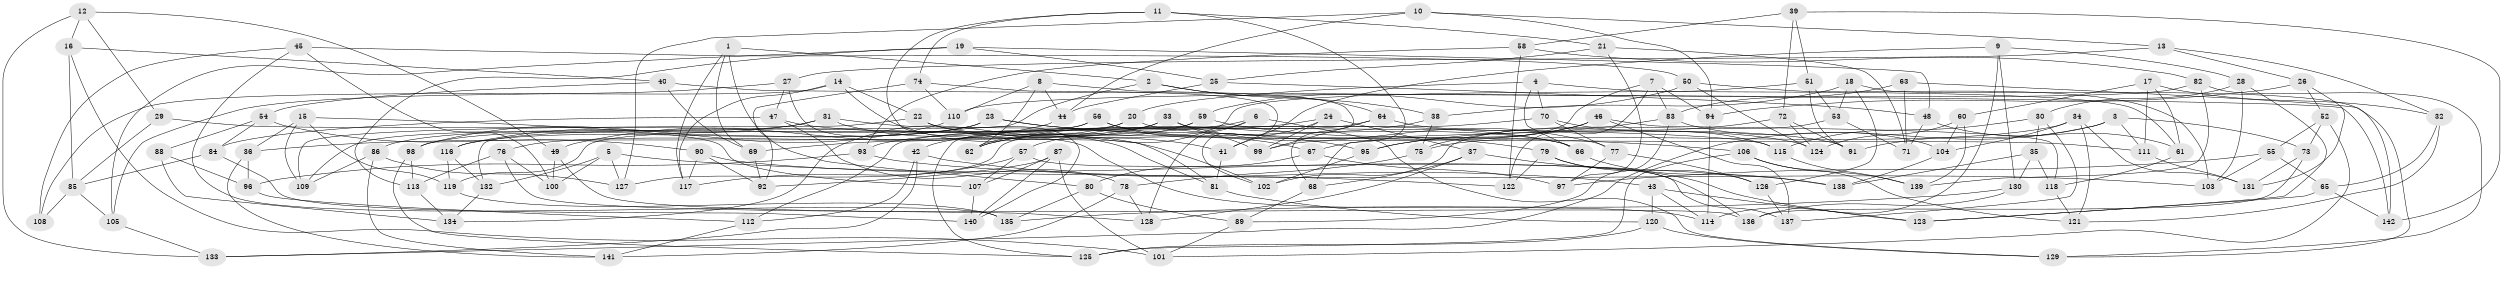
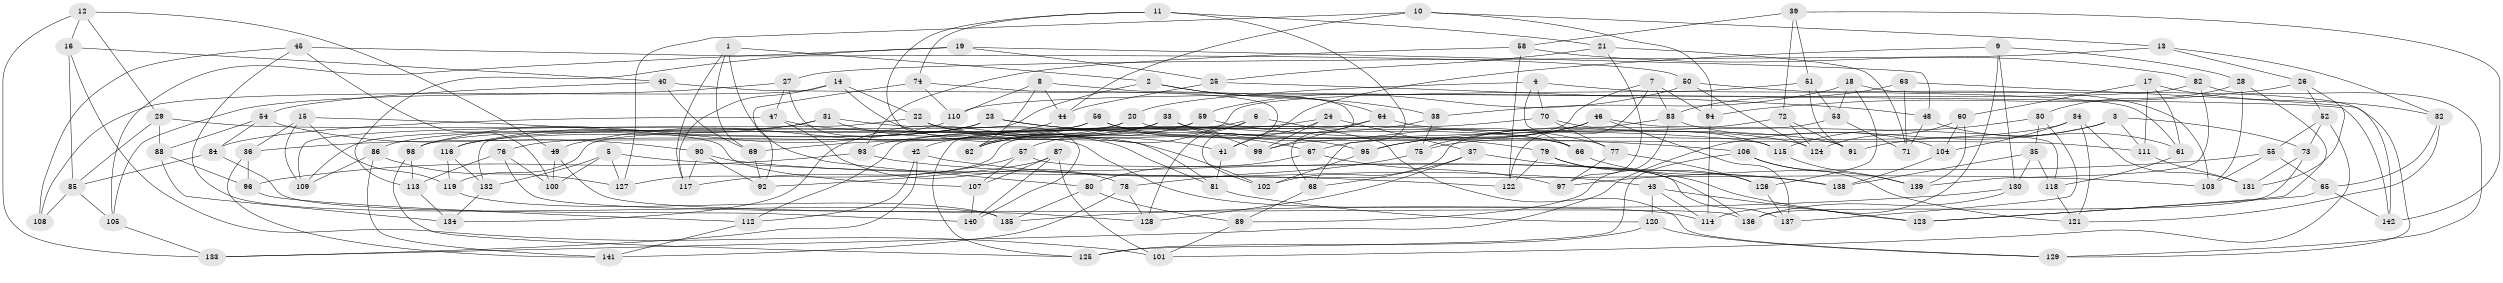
edge "29" -- "88": added
